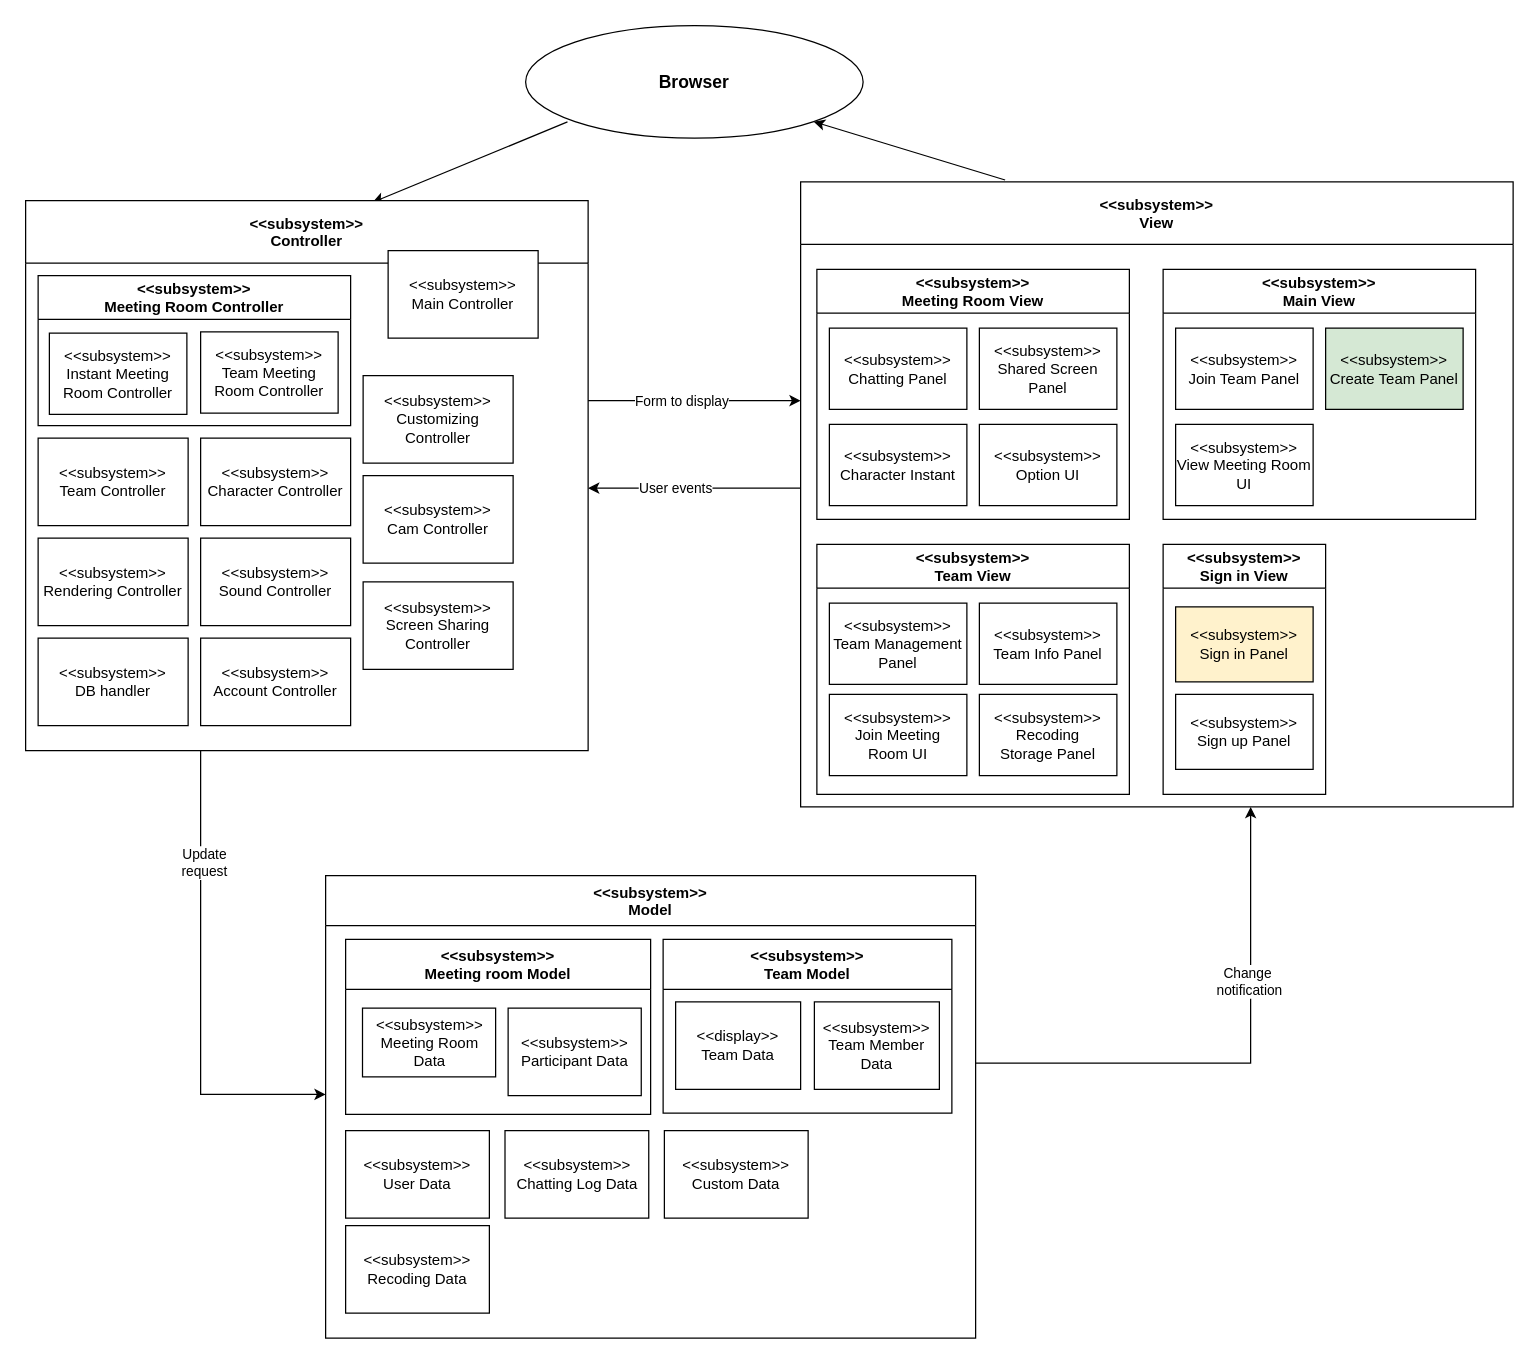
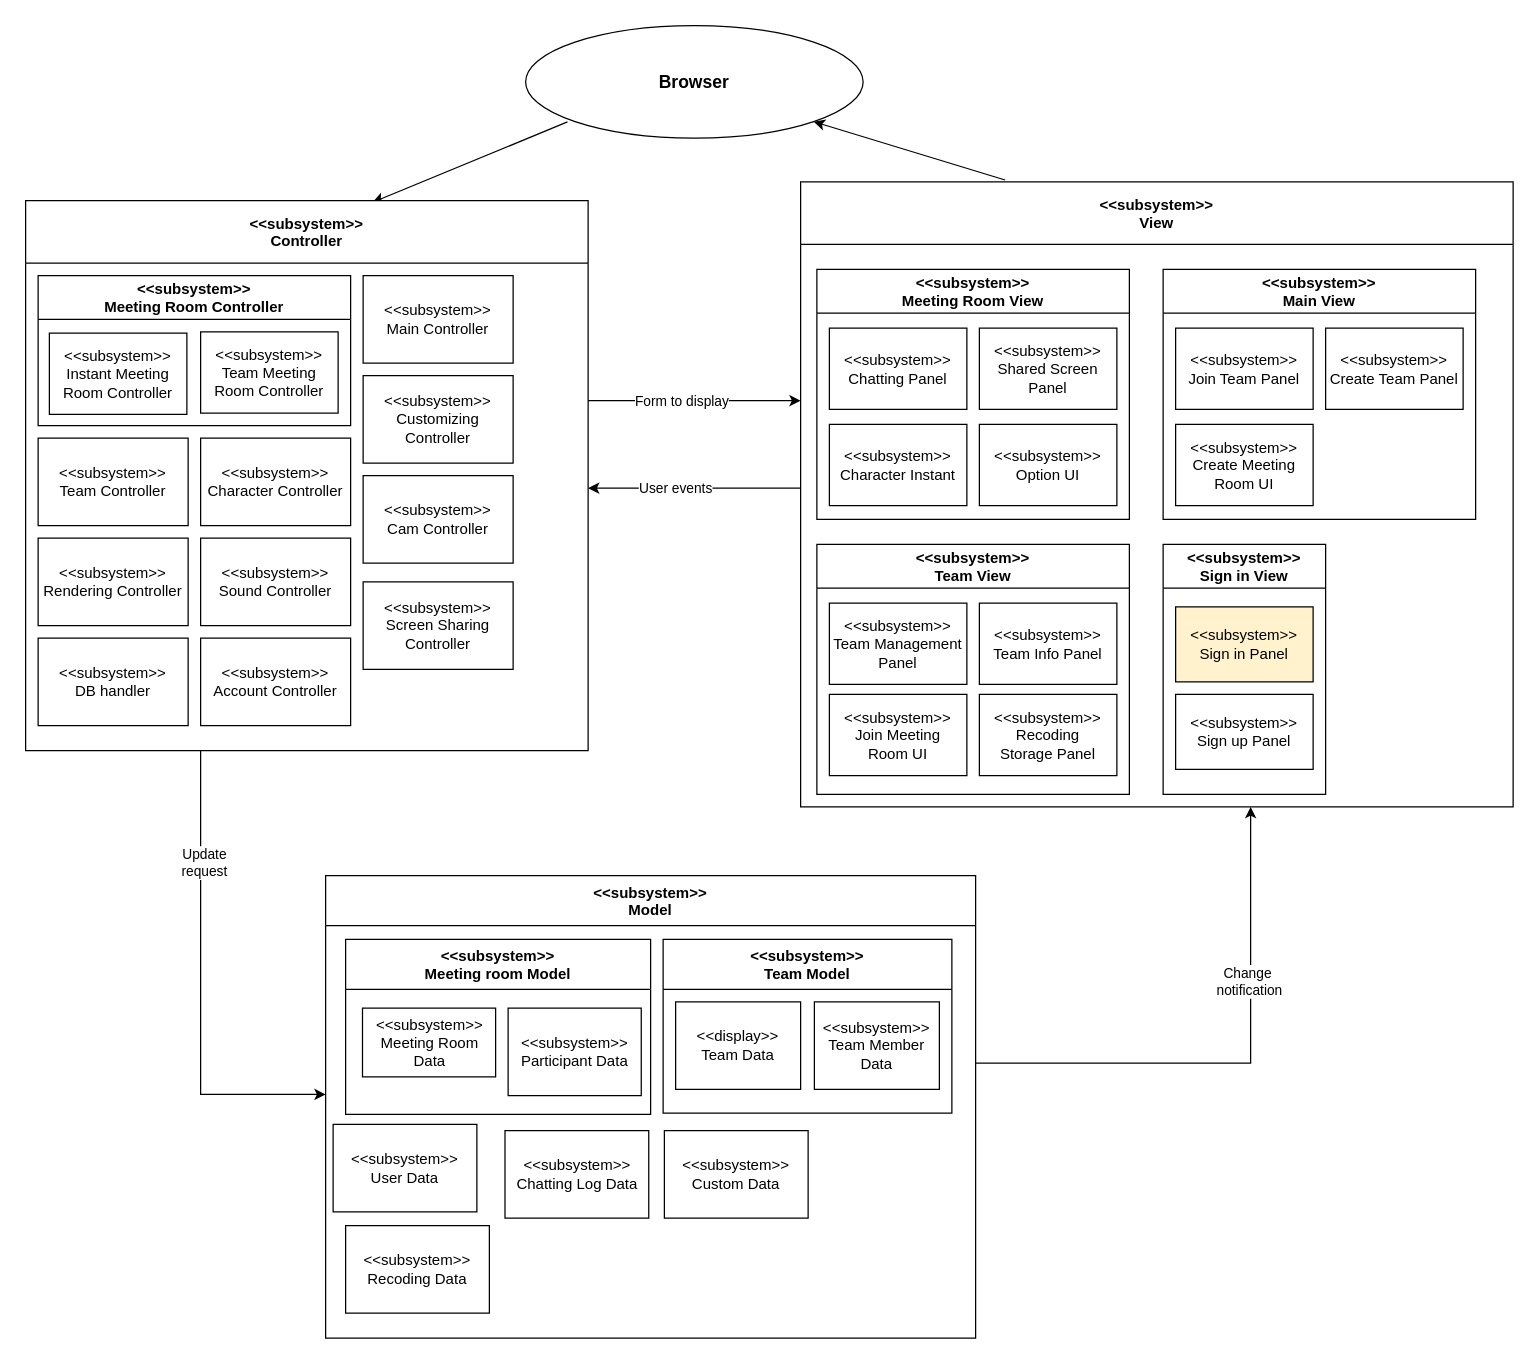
node "<<subsystem>> Main Controller": moved (463, 294) -> (438, 319)
node "<<subsystem>> Create Team Panel": fillcolor #d5e8d4 -> #ffffff
node "<<subsystem>> View Meeting Room UI": label "<<subsystem>> View Meeting Room UI" -> "<<subsystem>> Create Meeting Room UI"
node "<<subsystem>> User Data": moved (418, 1174) -> (405, 1168)
